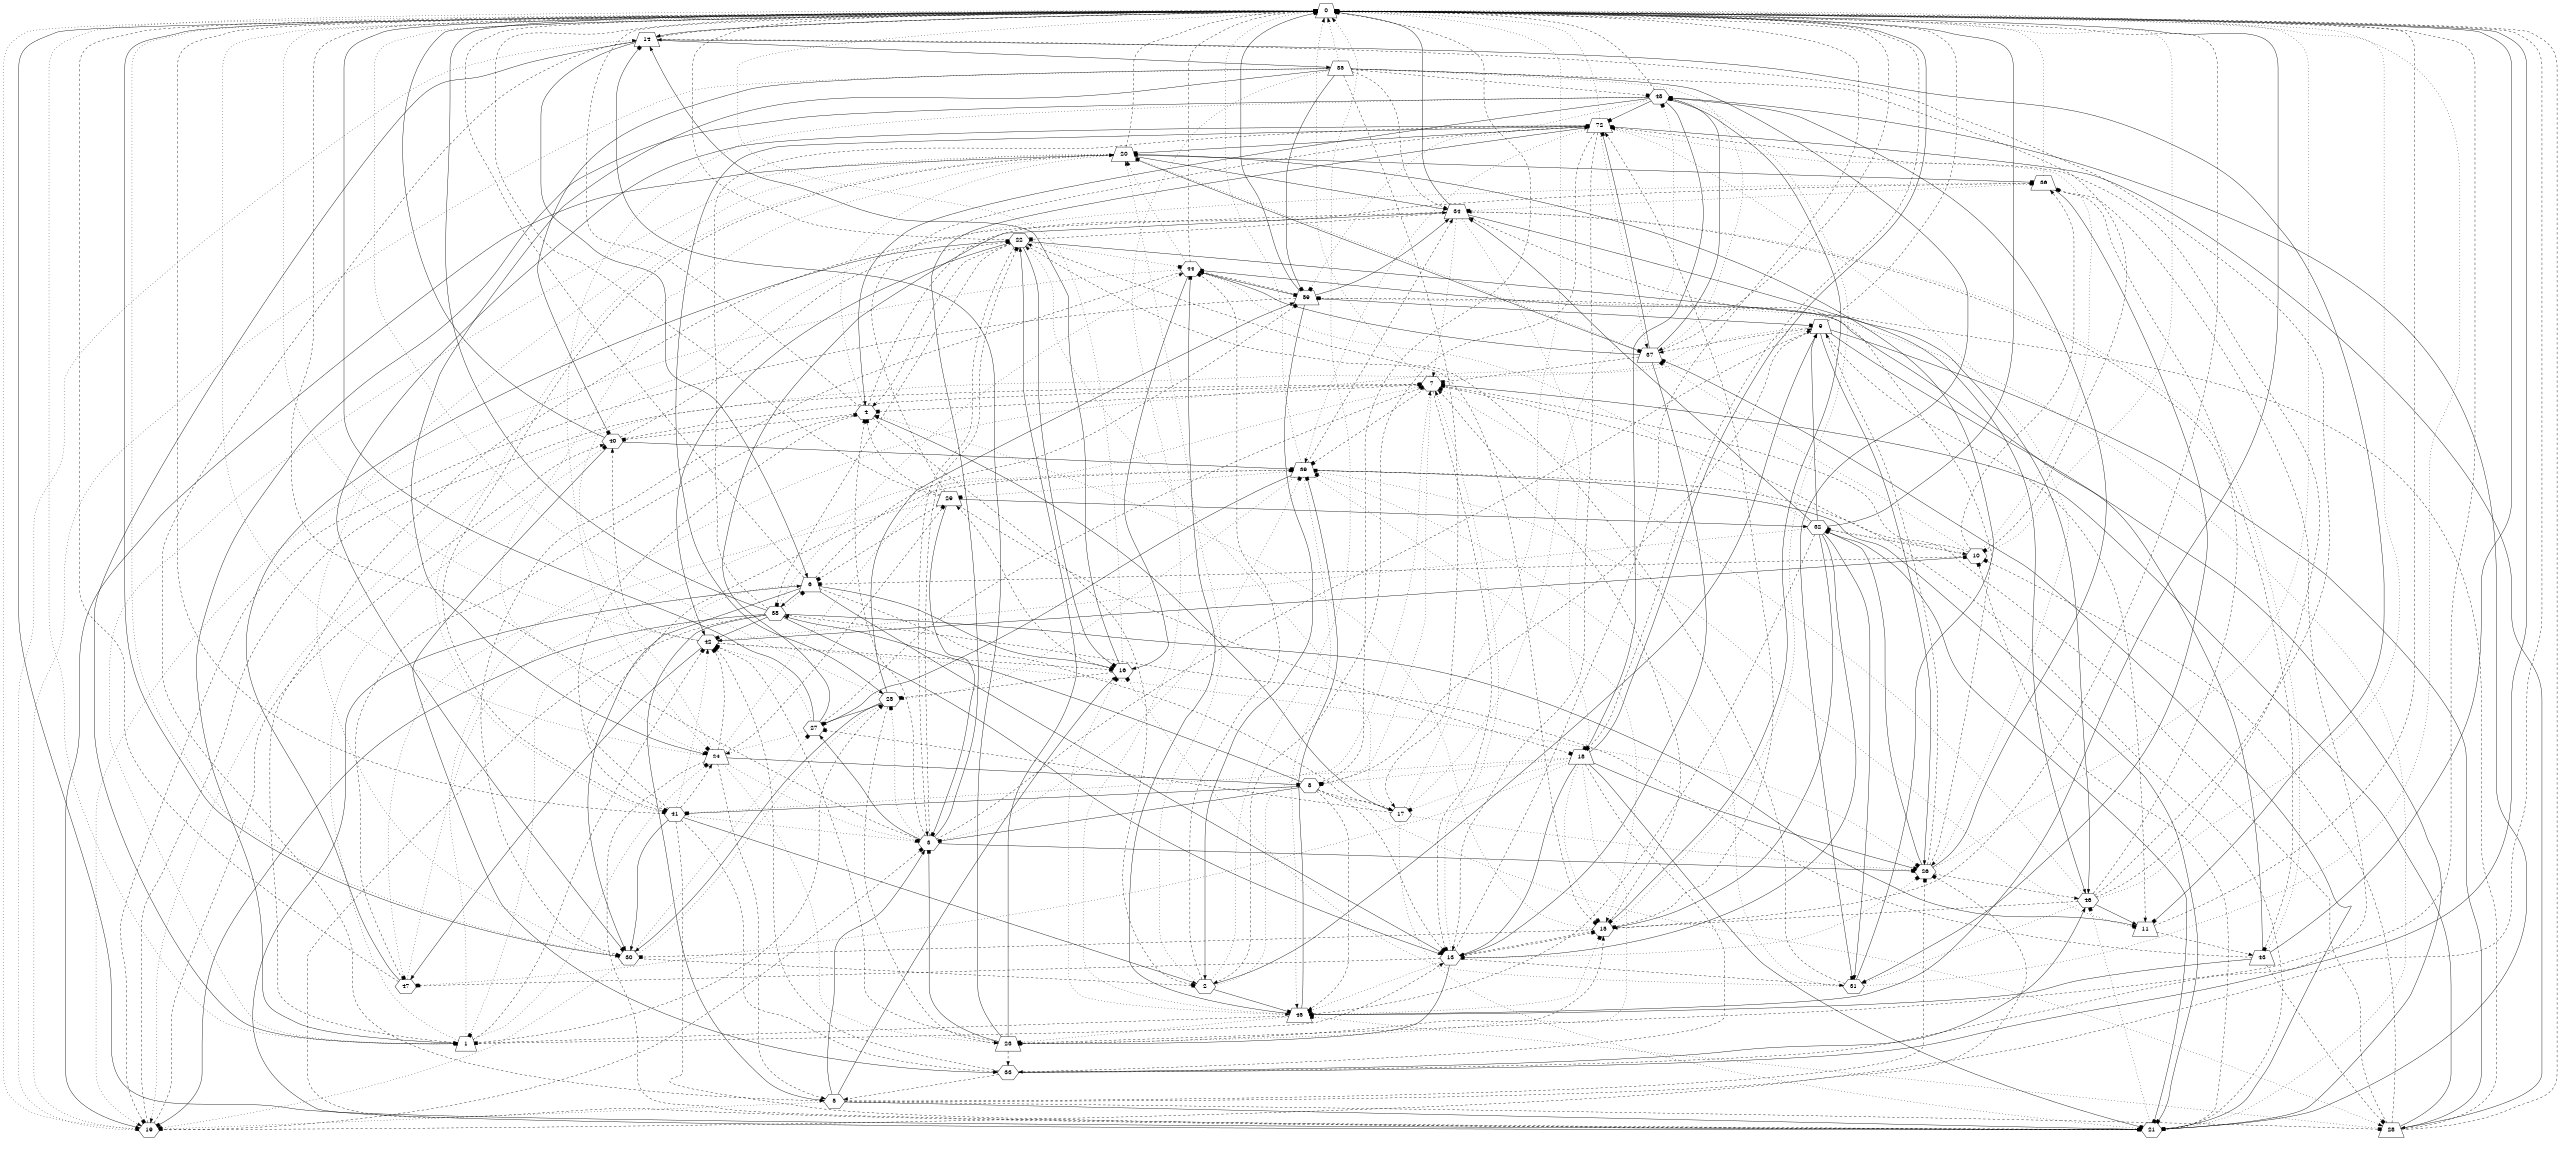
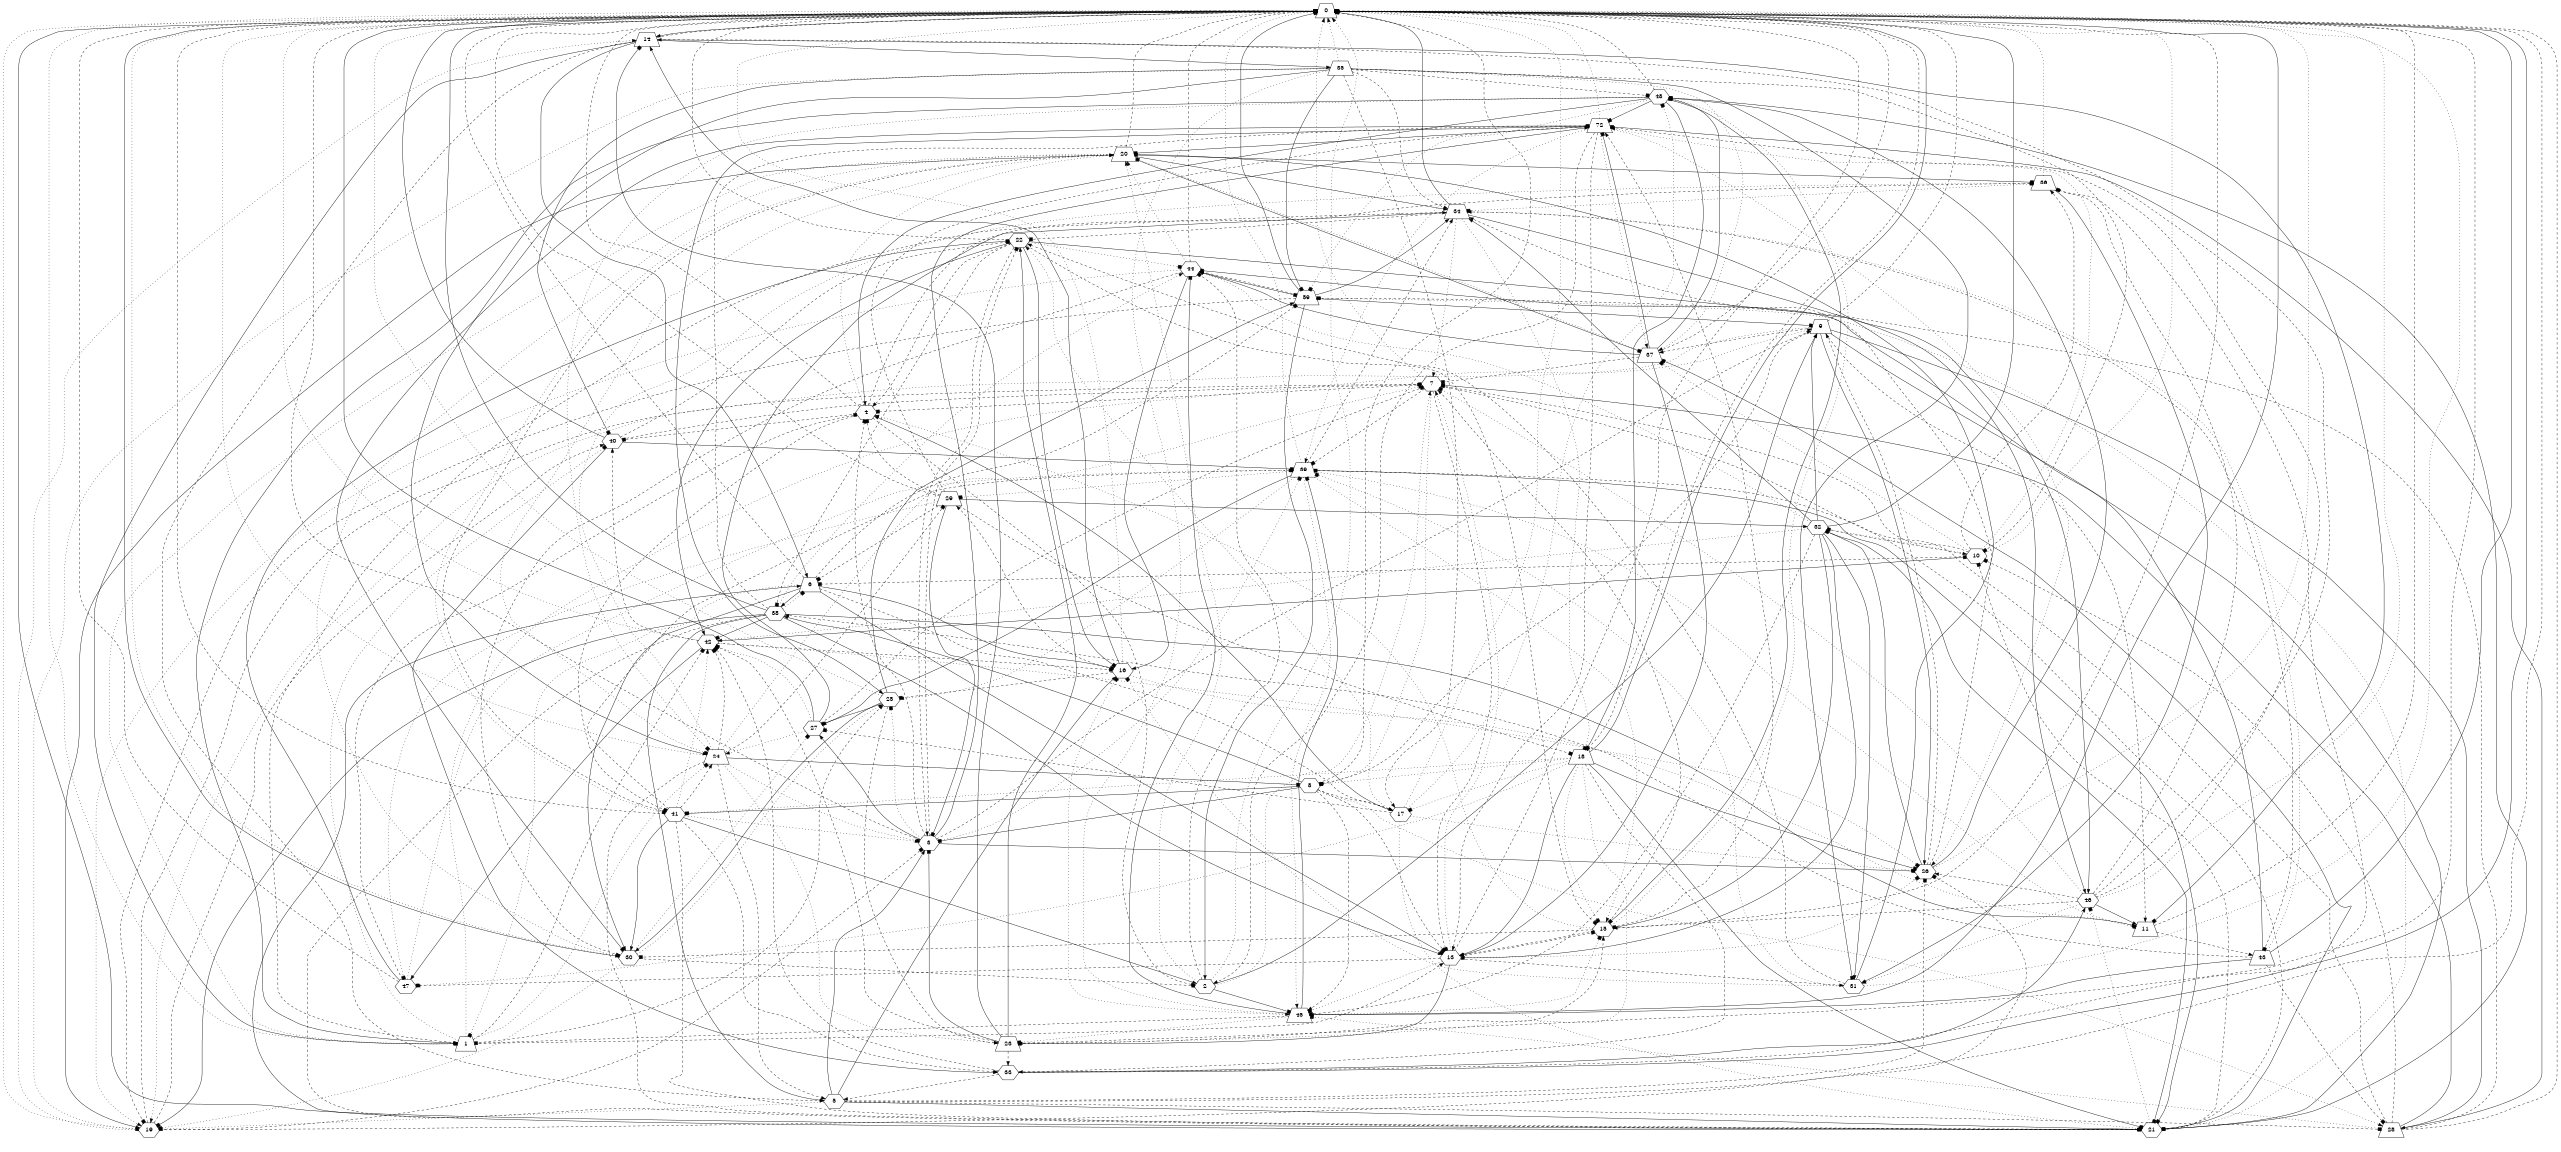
edge "16" -> "11": added
edge "26" -> "46": reversed
